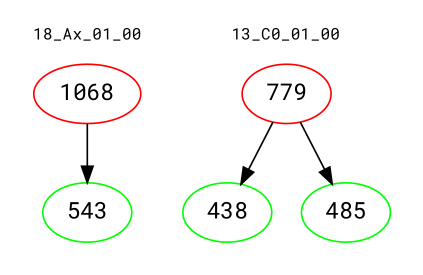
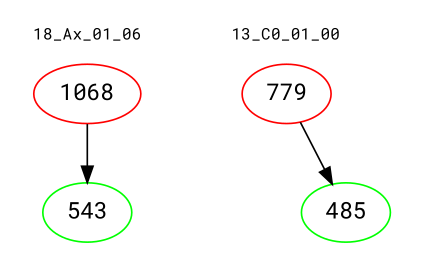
cluster "18_Ax_01_00": label "18_Ax_01_00" -> "18_Ax_01_06"
node "438": removed
